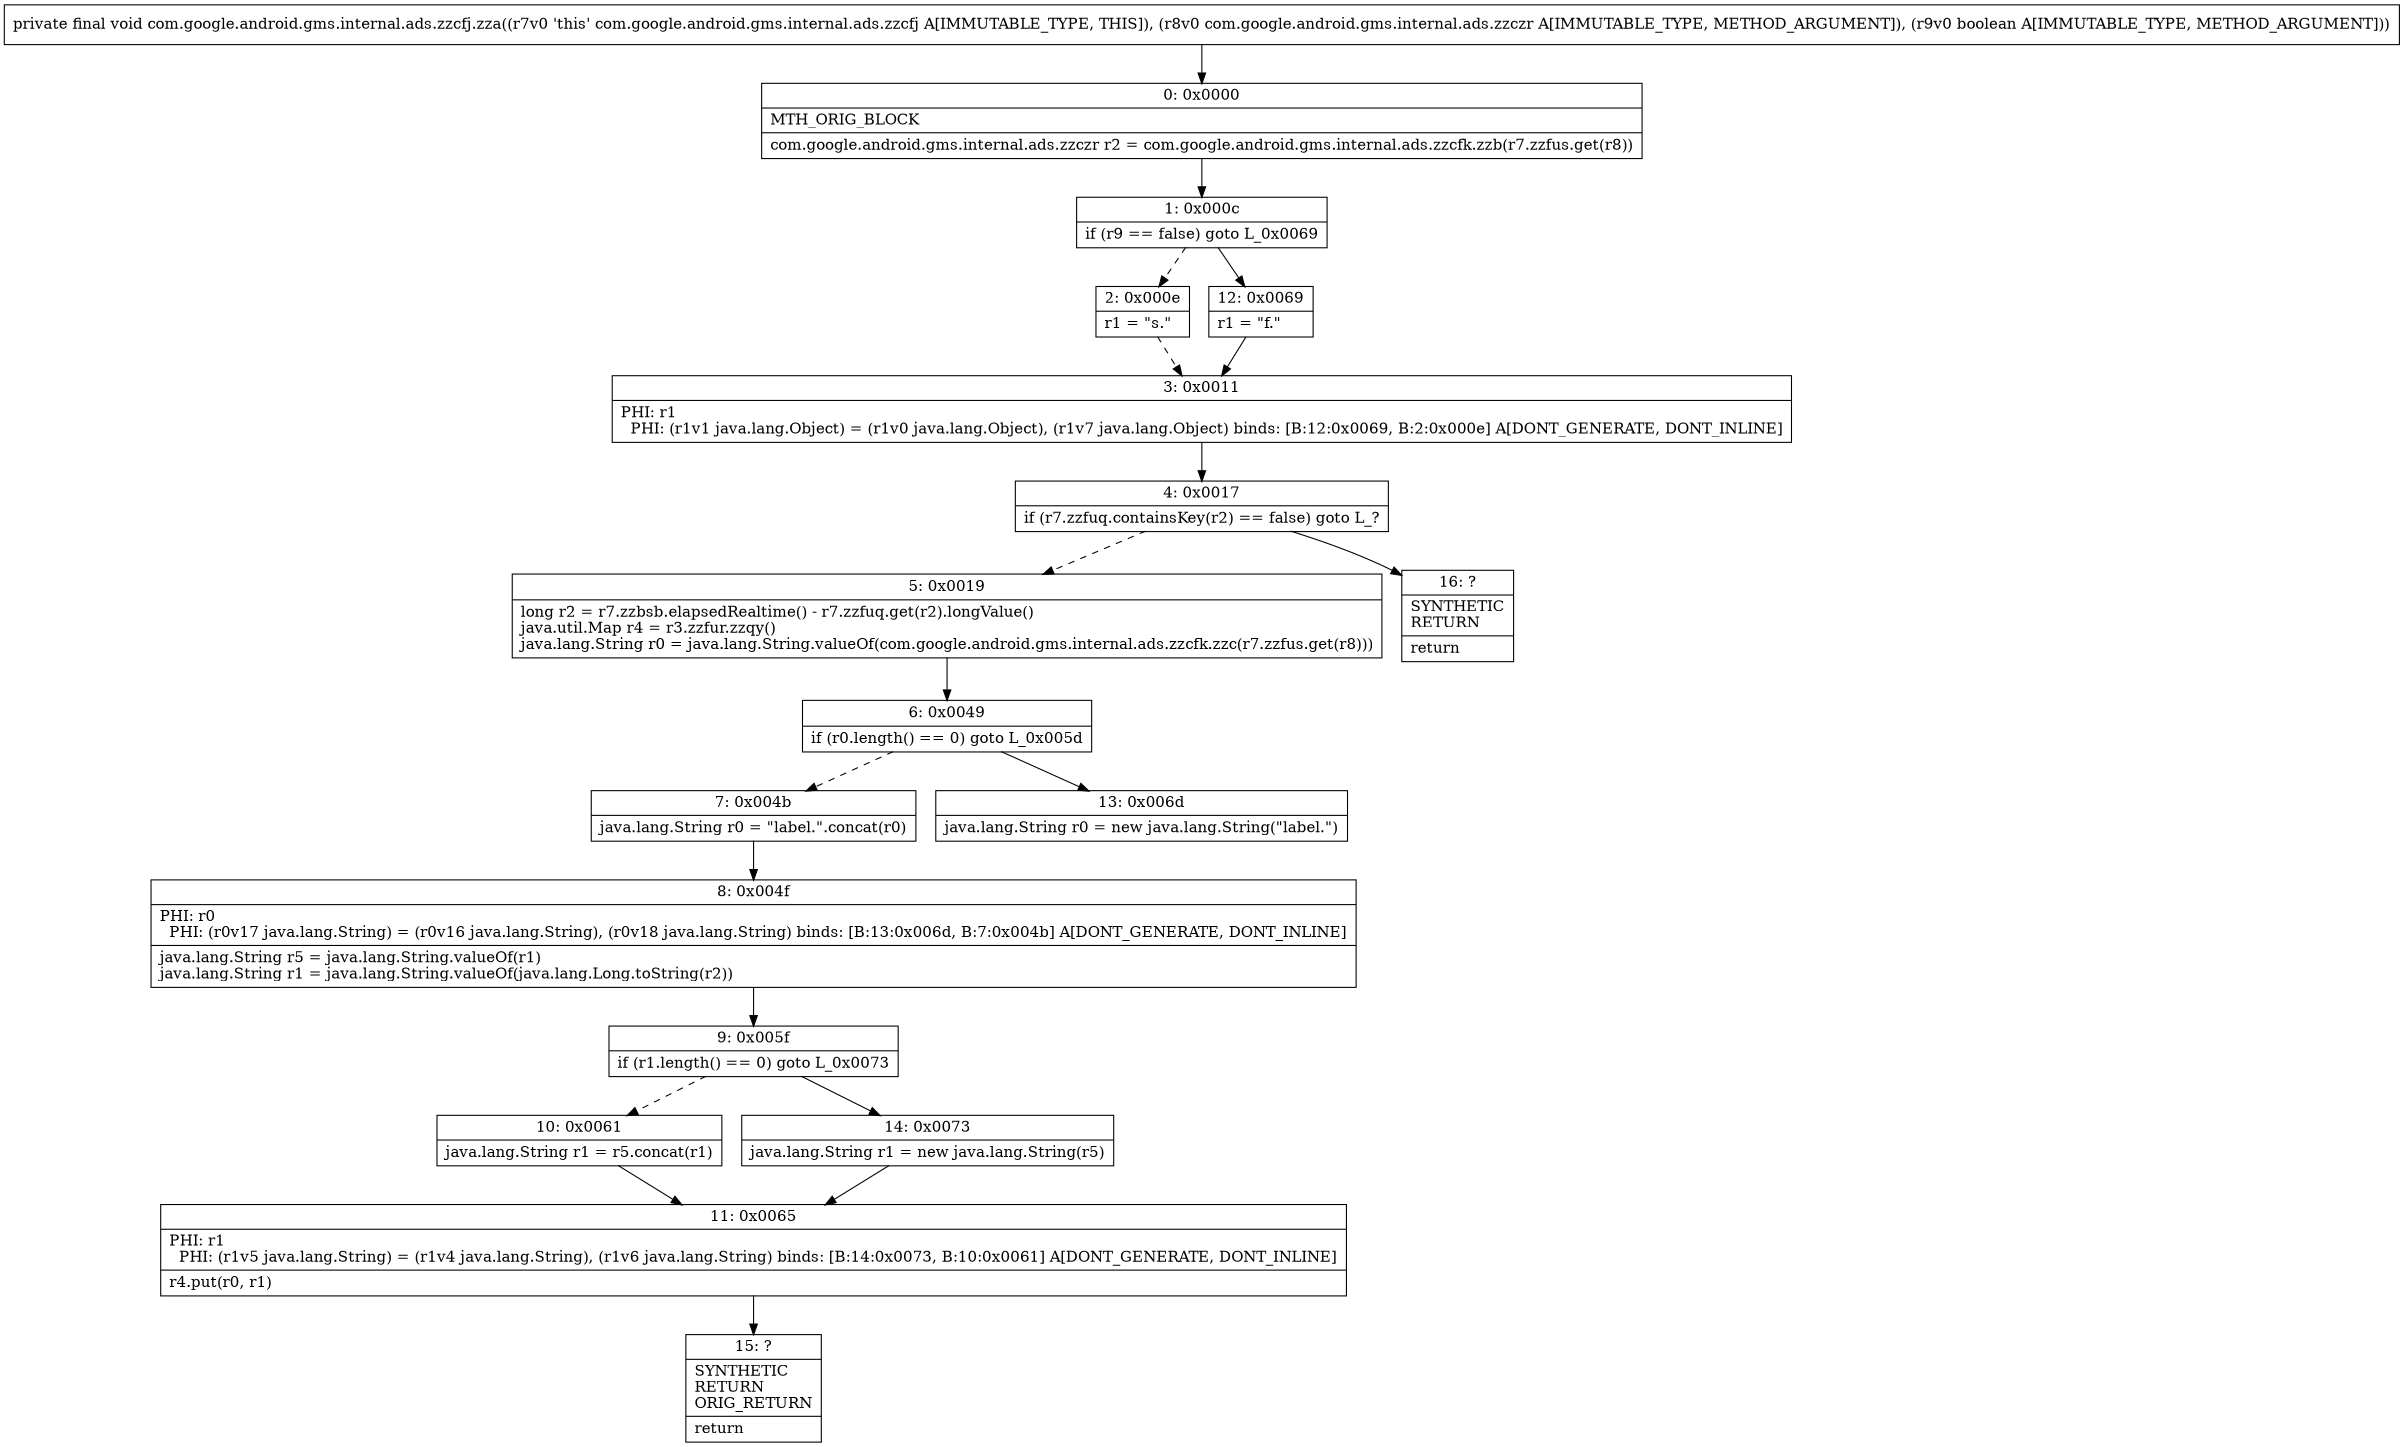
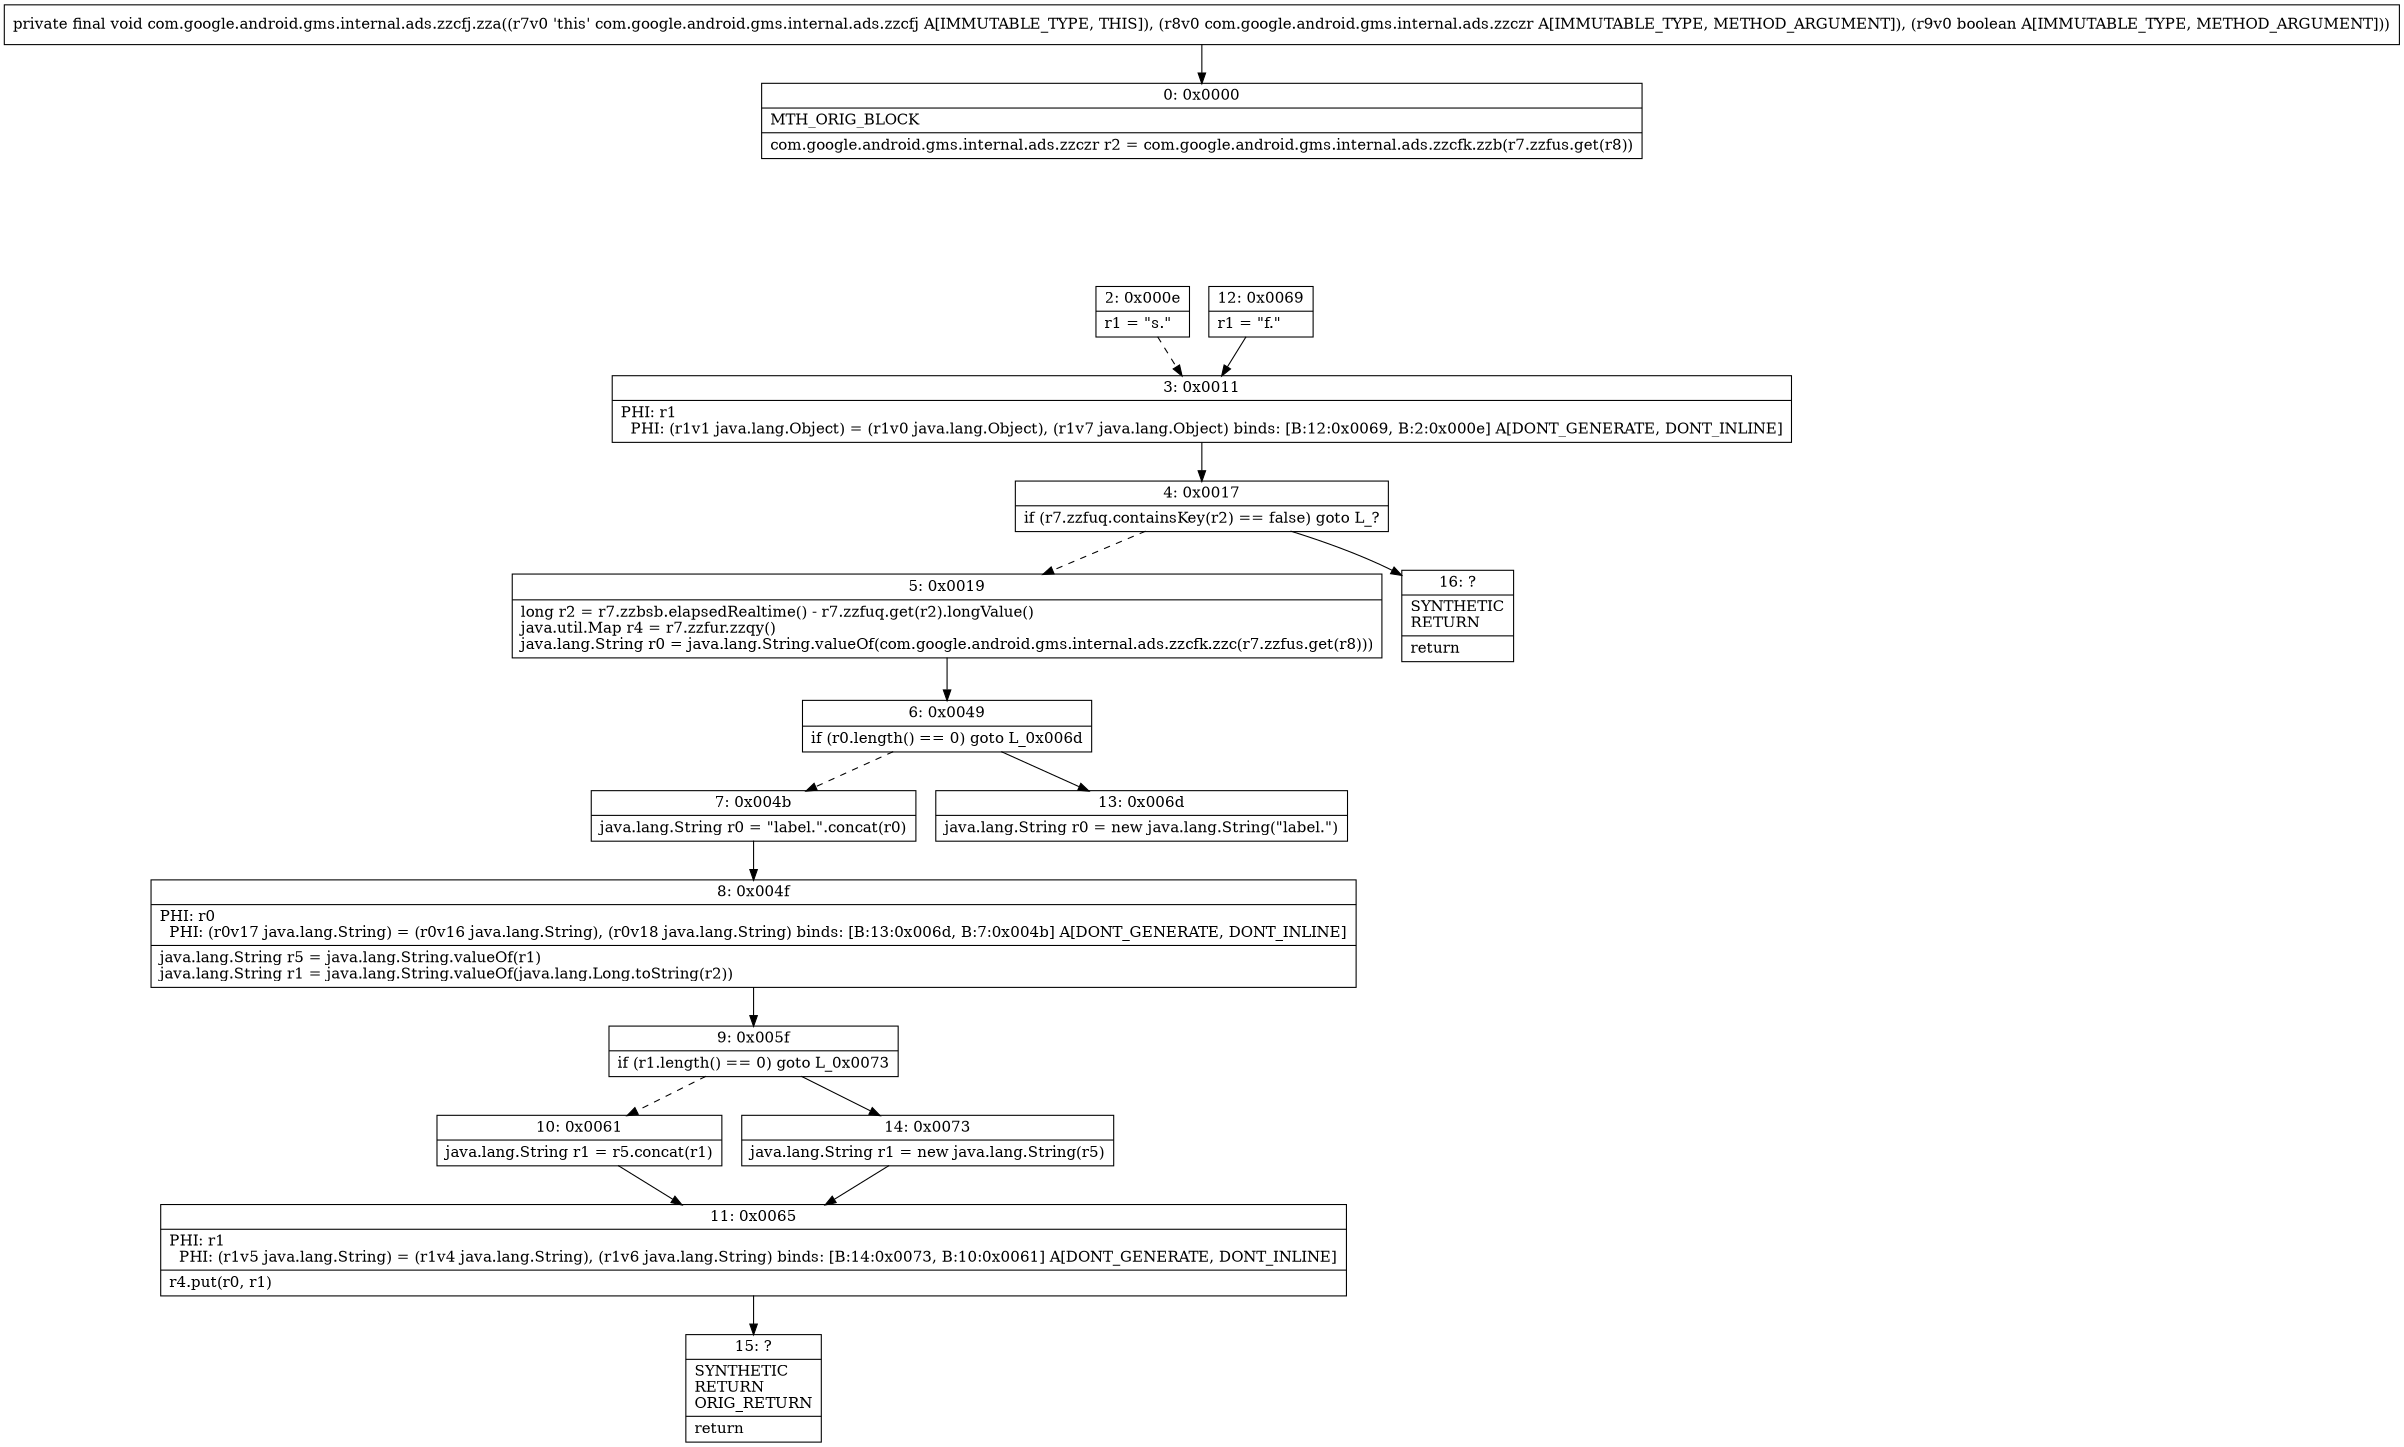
node "1: 0x000c": removed
node "5: 0x0019": text "java.util.Map r4 = r3.zzfur.zzqy()" -> "java.util.Map r4 = r7.zzfur.zzqy()"
node "6: 0x0049": text "if (r0.length() == 0) goto L_0x005d" -> "if (r0.length() == 0) goto L_0x006d"
